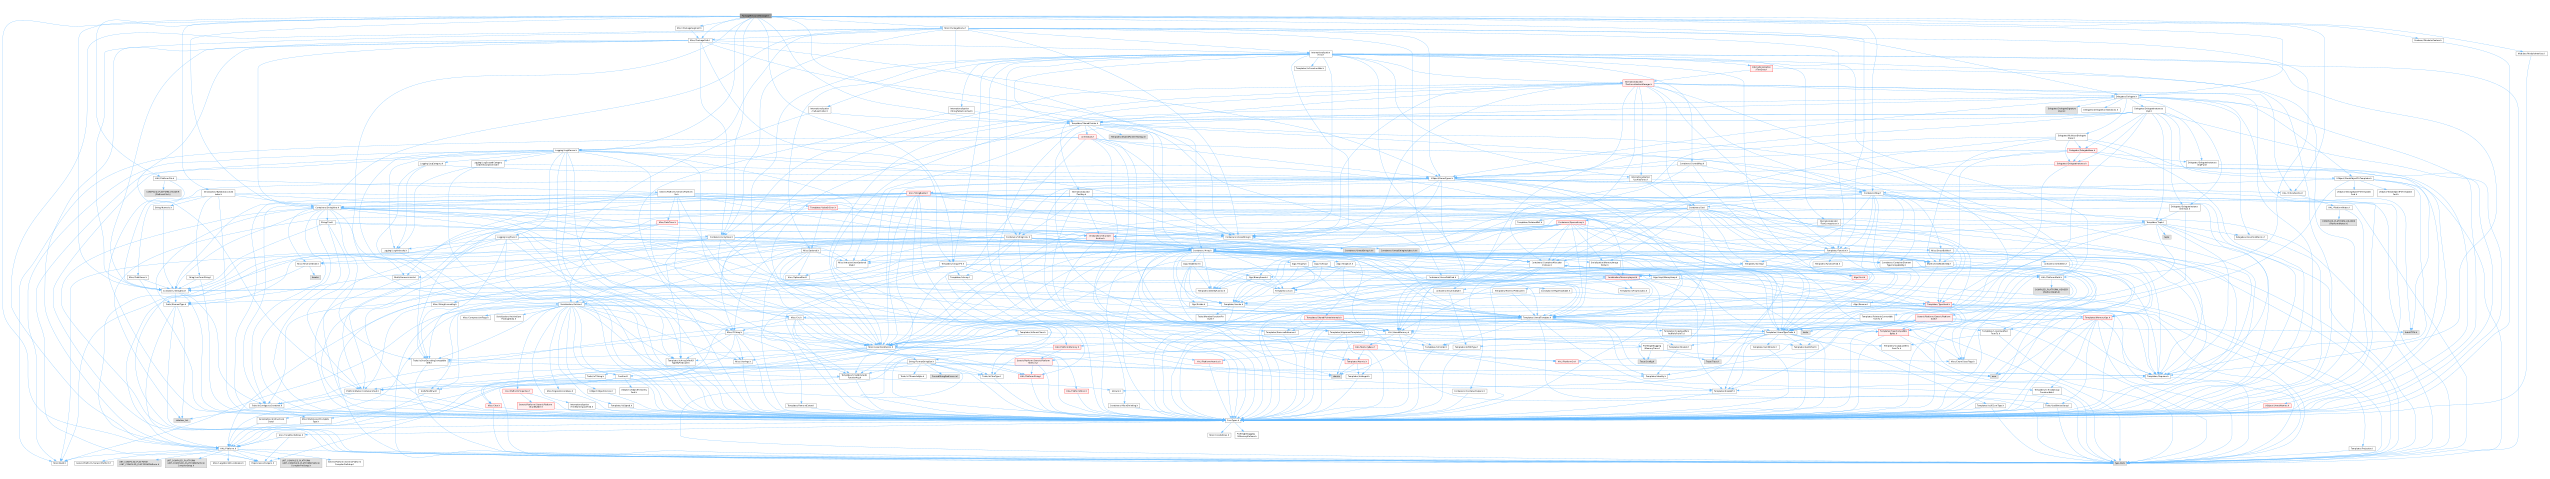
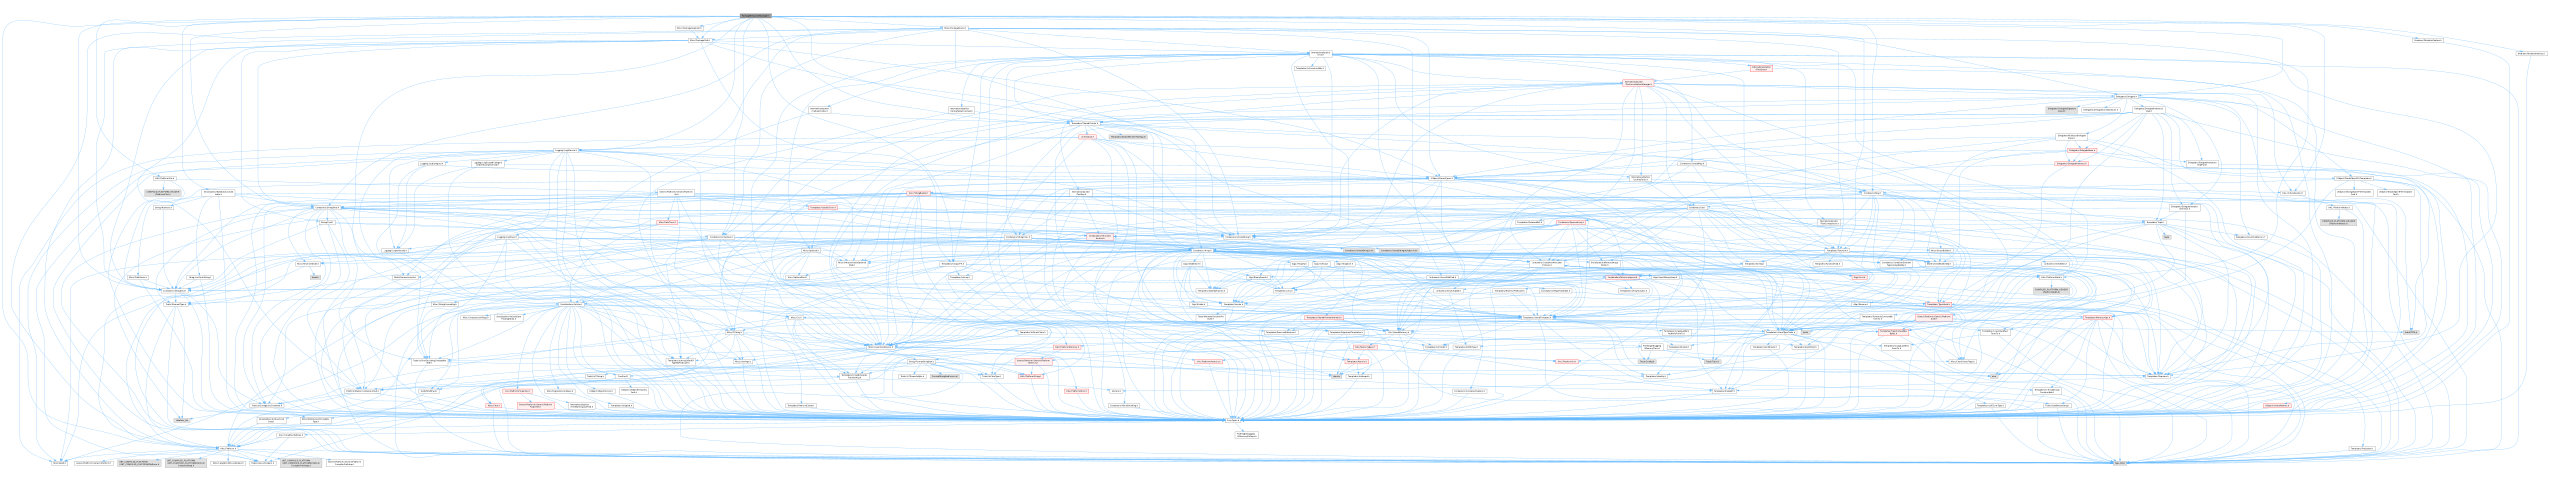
edge "Misc/PackagePath.h" -> "Containers/ArrayView.h": now "Misc/PackagePath.h" -> "String/Find.h"
node "GenericPlatform/GenericPlatform StructBuilder.h": label "GenericPlatform/GenericPlatform StructBuilder.h" -> "GenericPlatform/GenericPlatform Properties.h"
node "Misc/CoreDefines.h": removed
